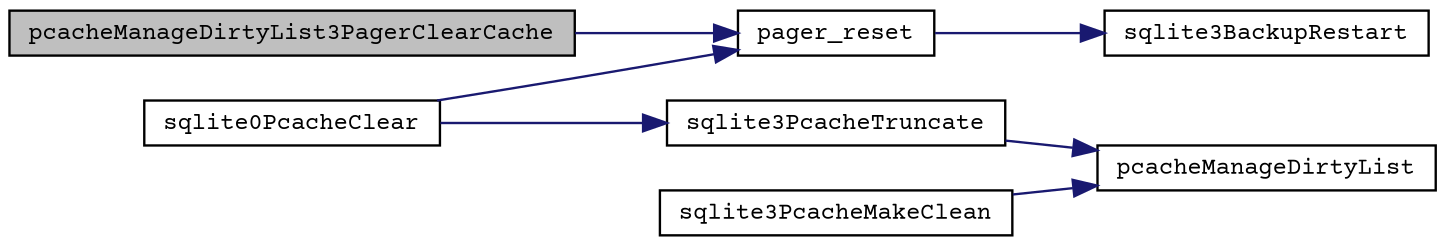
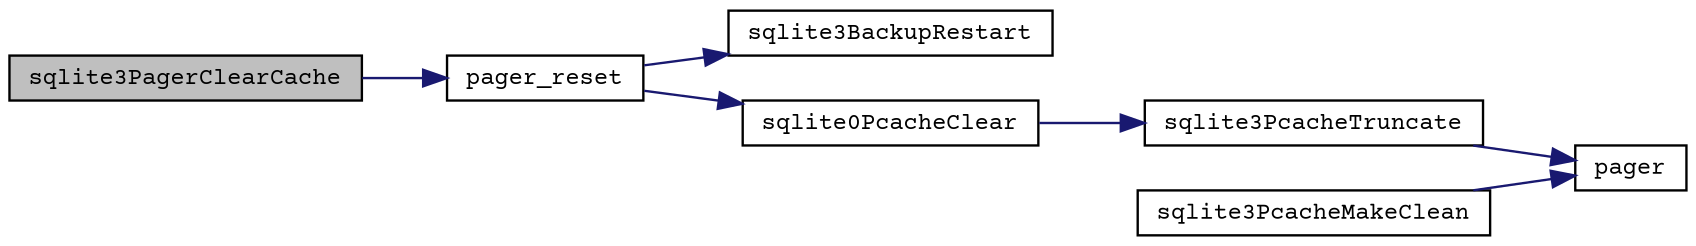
node "pcacheManageDirtyList3PagerClearCache": label "pcacheManageDirtyList3PagerClearCache" -> "sqlite3PagerClearCache"
edge "sqlite0PcacheClear" -> "pager_reset": reversed
node "pcacheManageDirtyList": label "pcacheManageDirtyList" -> "pager"
